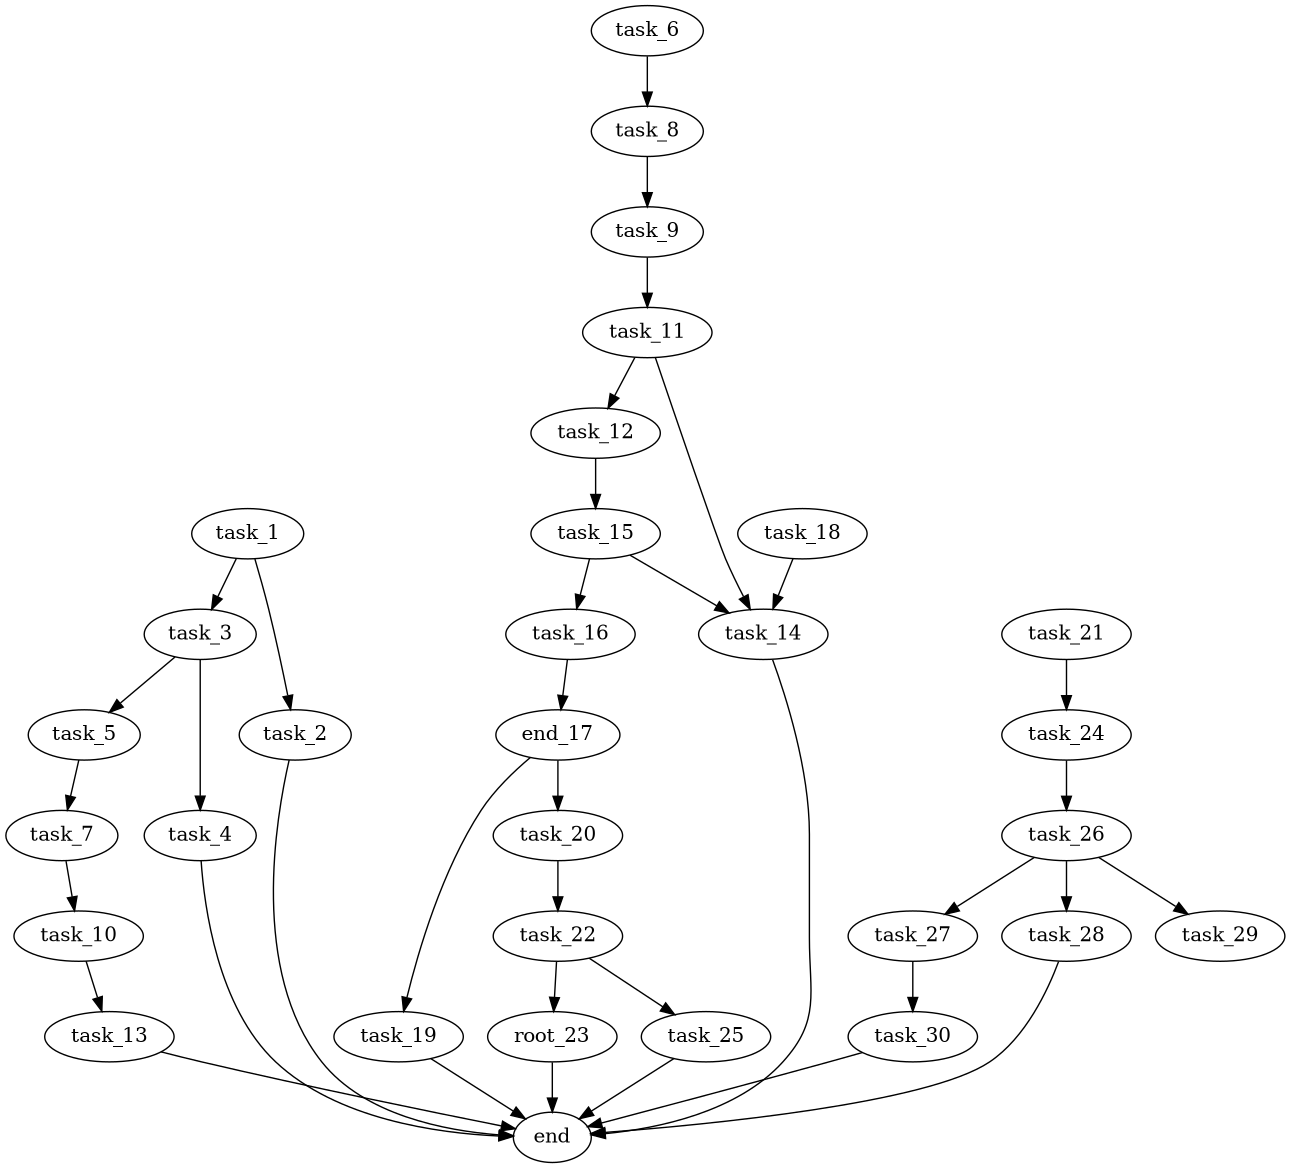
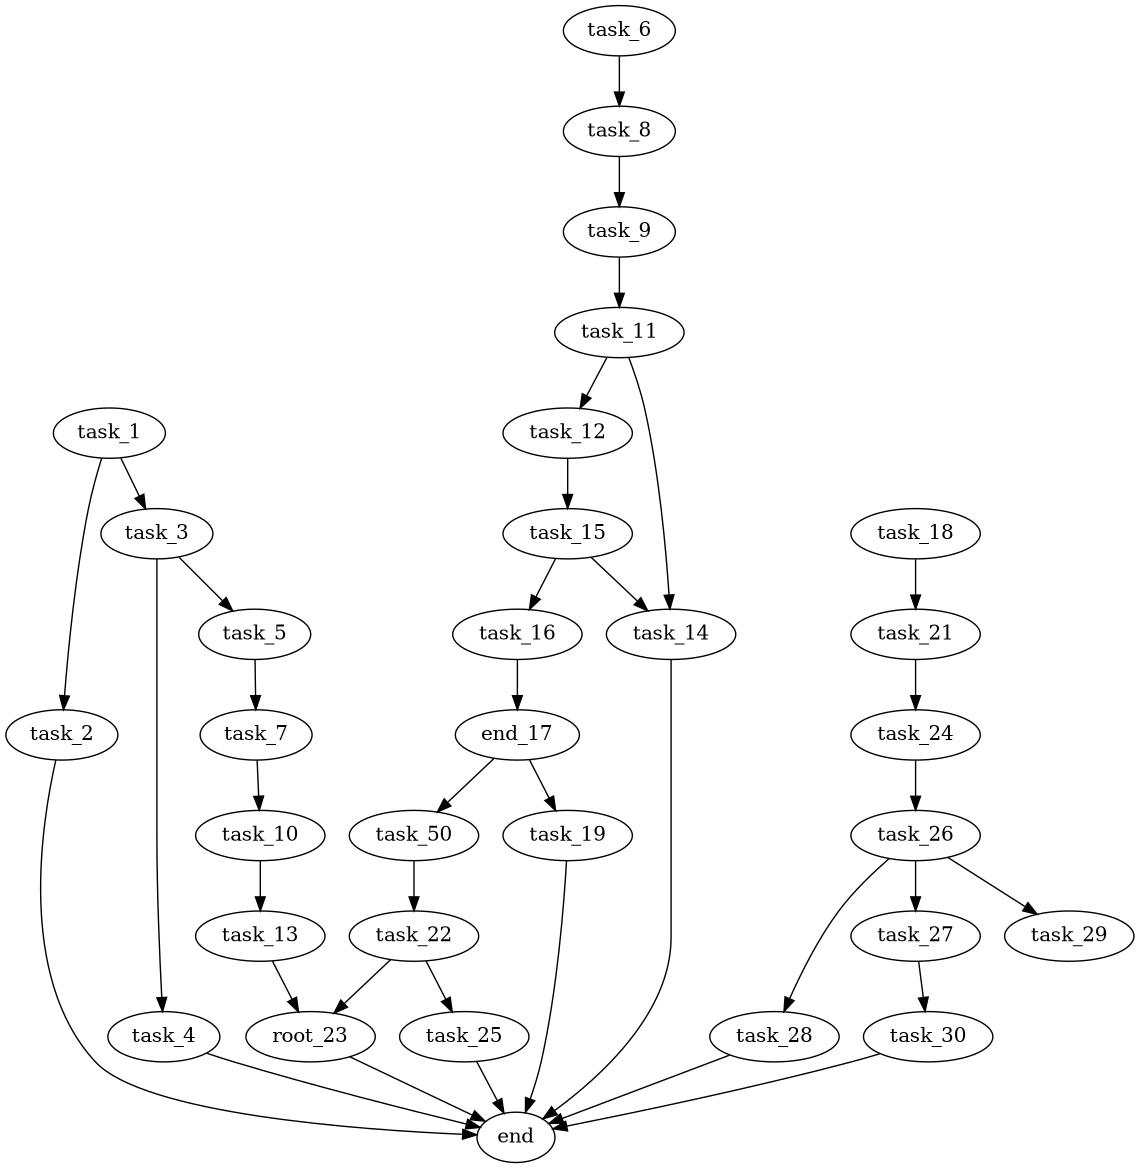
edge "task_18" -> "task_14": now "task_18" -> "task_21"
node "task_20": label "task_20" -> "task_50"
edge "task_13" -> "end": now "task_13" -> "root_23"
